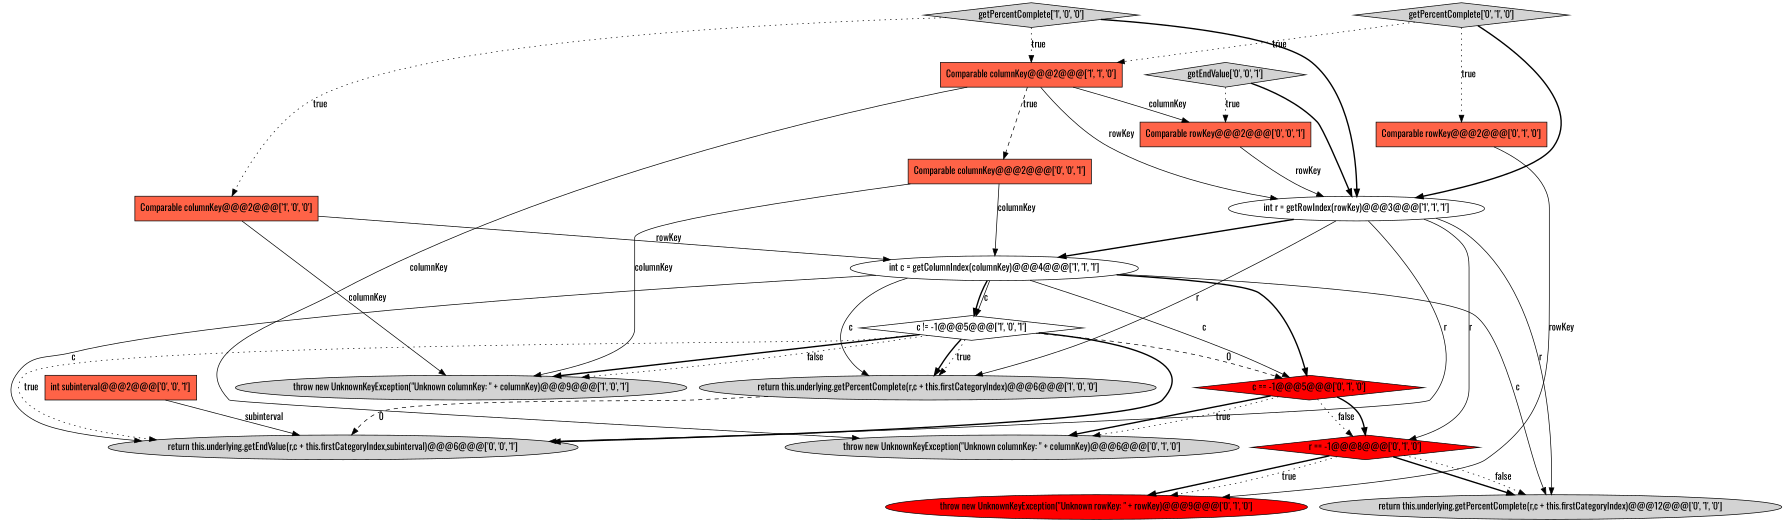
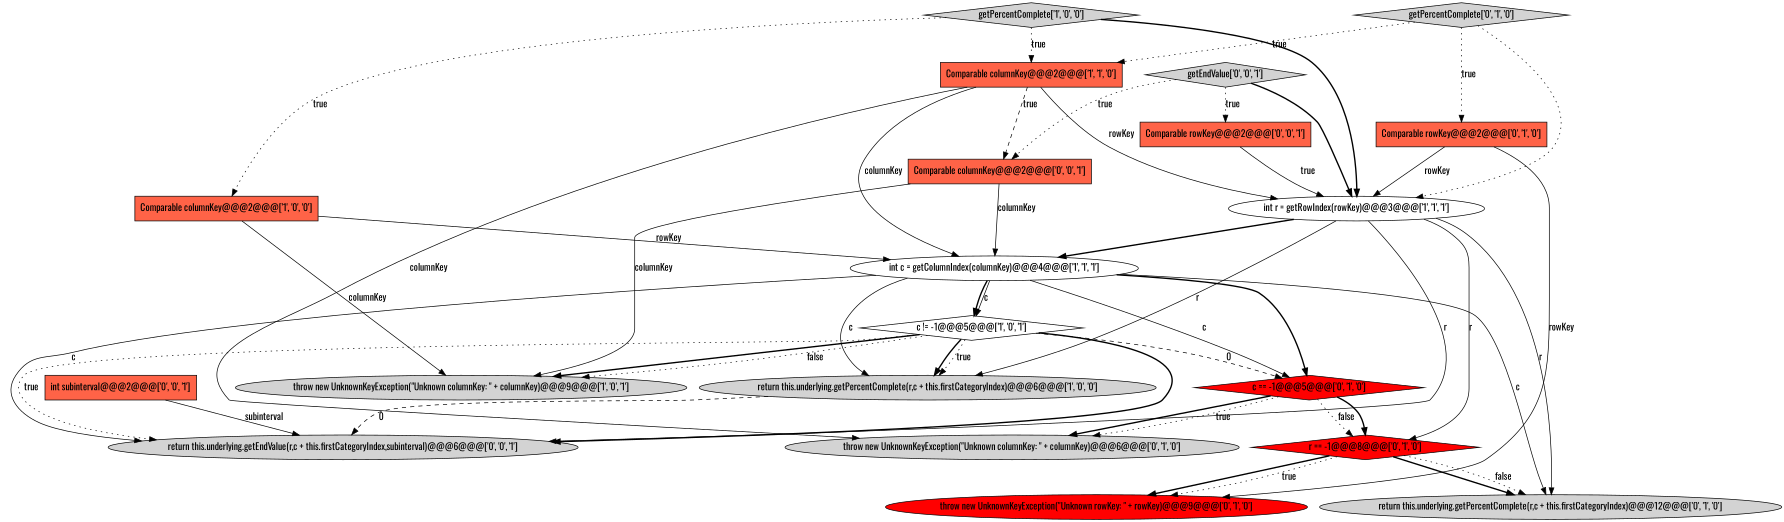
edge "getEndValue['0', '0', '1']" -> "Comparable columnKey@@@2@@@['0', '0', '1']": added, label "true"
edge "Comparable columnKey@@@2@@@['1', '1', '0']" -> "Comparable rowKey@@@2@@@['0', '0', '1']": now "Comparable columnKey@@@2@@@['1', '1', '0']" -> "int c = getColumnIndex(columnKey)@@@4@@@['1', '1', '1']"
edge "getPercentComplete['0', '1', '0']" -> "int r = getRowIndex(rowKey)@@@3@@@['1', '1', '1']": style bold -> dotted
edge "Comparable rowKey@@@2@@@['0', '1', '0']" -> "int r = getRowIndex(rowKey)@@@3@@@['1', '1', '1']": added, label "rowKey"
edge "Comparable rowKey@@@2@@@['0', '0', '1']" -> "int r = getRowIndex(rowKey)@@@3@@@['1', '1', '1']": label "rowKey" -> "true"
